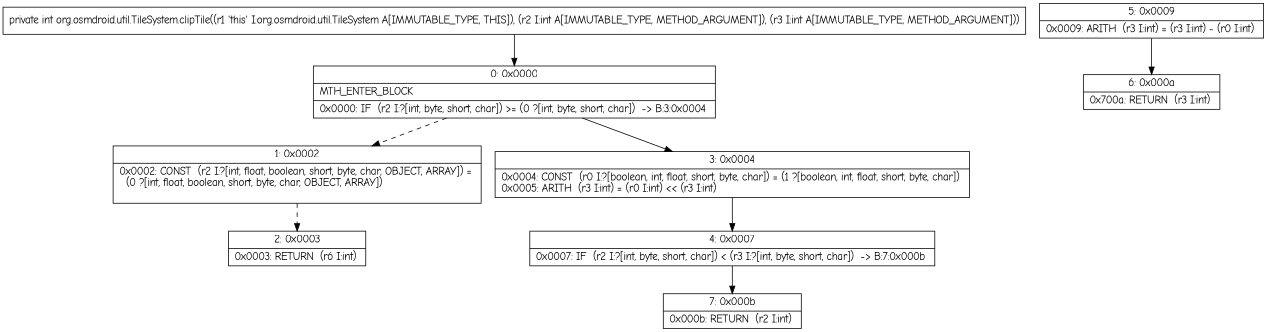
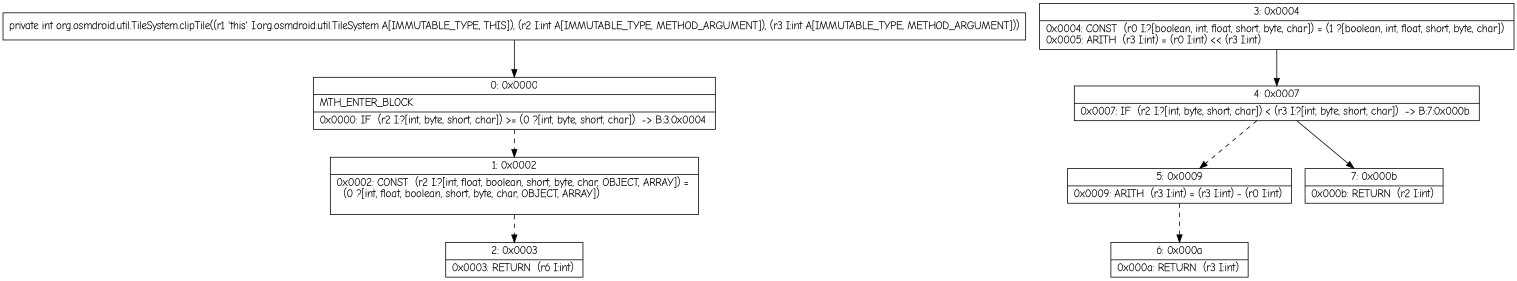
edge "5: 0x0009" -> "6: 0x000a": style solid -> dashed
node "6: 0x000a": text "0x700a: RETURN  (r3 I:int)" -> "0x000a: RETURN  (r3 I:int)"
edge "0: 0x0000" -> "3: 0x0004": removed
edge "4: 0x0007" -> "5: 0x0009": added
